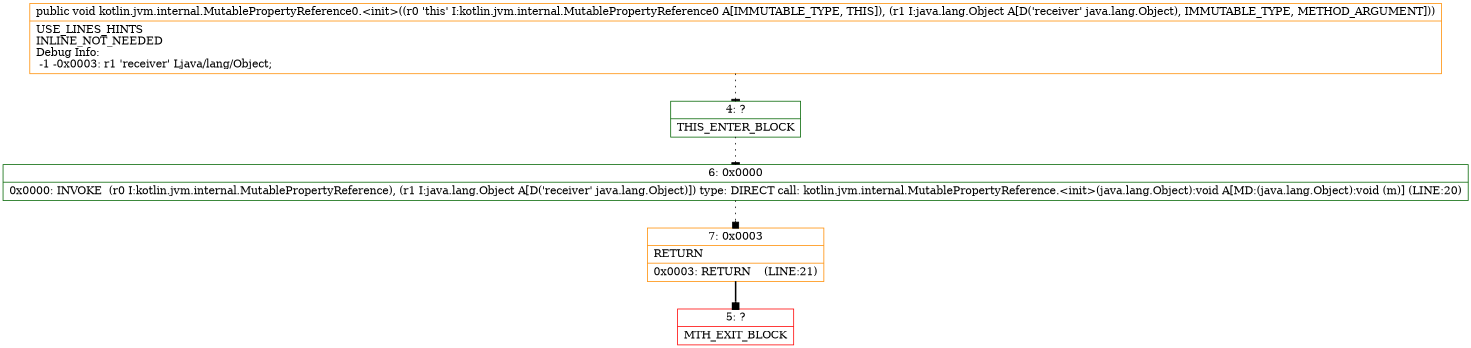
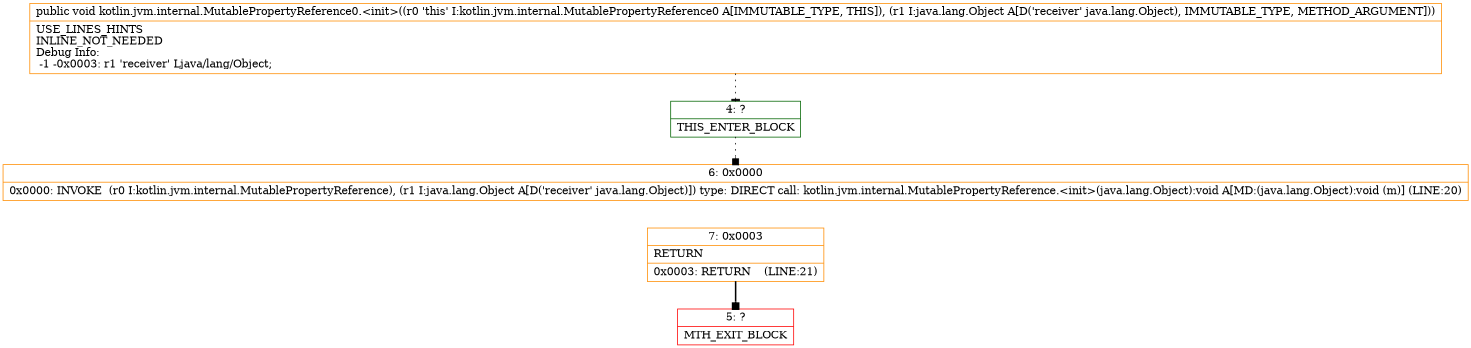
edge "4: ?" -> "6: 0x0000": arrowhead tee -> box
node "6: 0x0000": color darkgreen -> darkorange
edge "6: 0x0000" -> "7: 0x0003": removed
